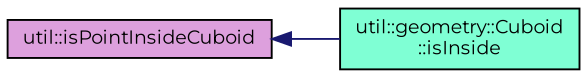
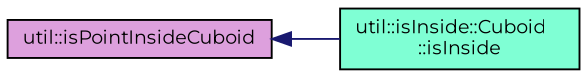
node "util::geometry::Cuboid ::isInside": label "util::geometry::Cuboid ::isInside" -> "util::isInside::Cuboid ::isInside"
